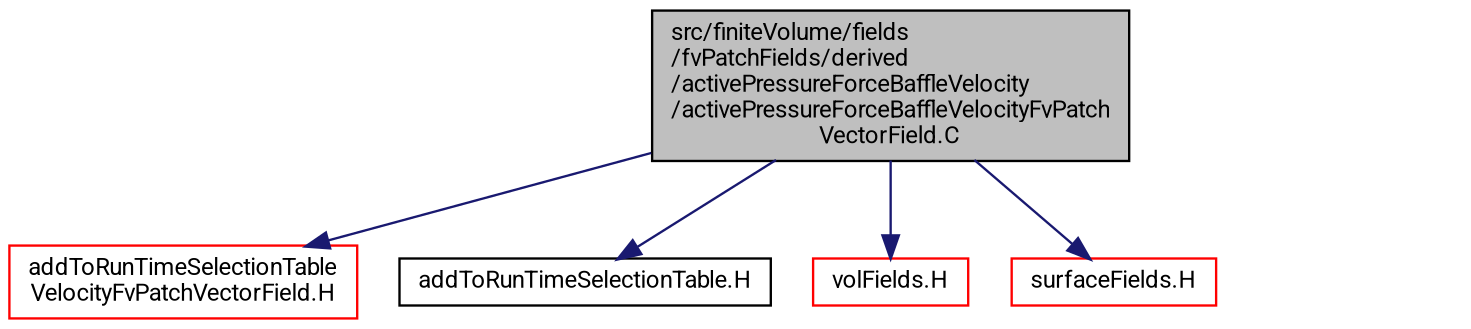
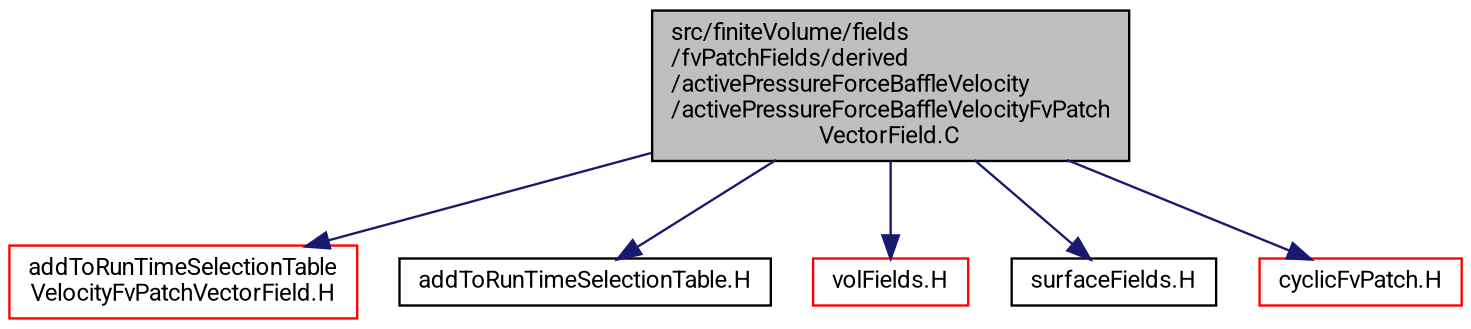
node "surfaceFields.H": color red -> black
node "cyclicFvPatch.H": added
